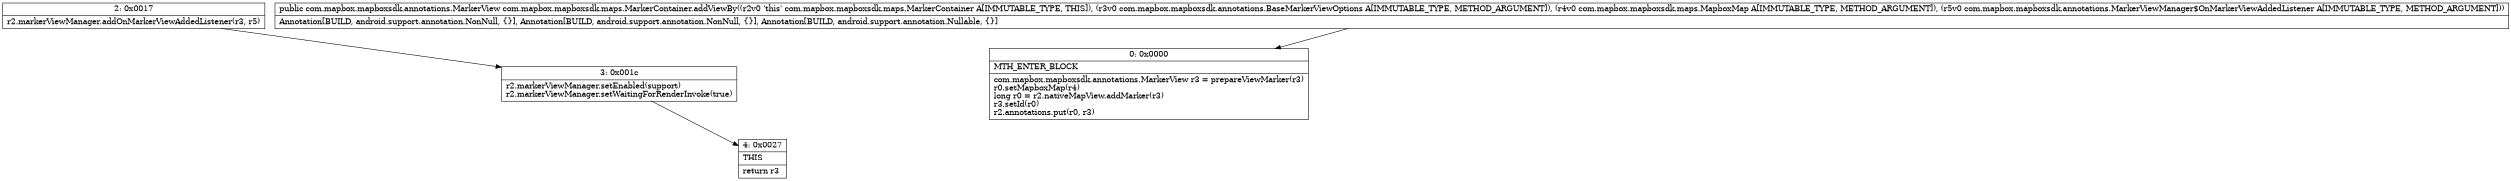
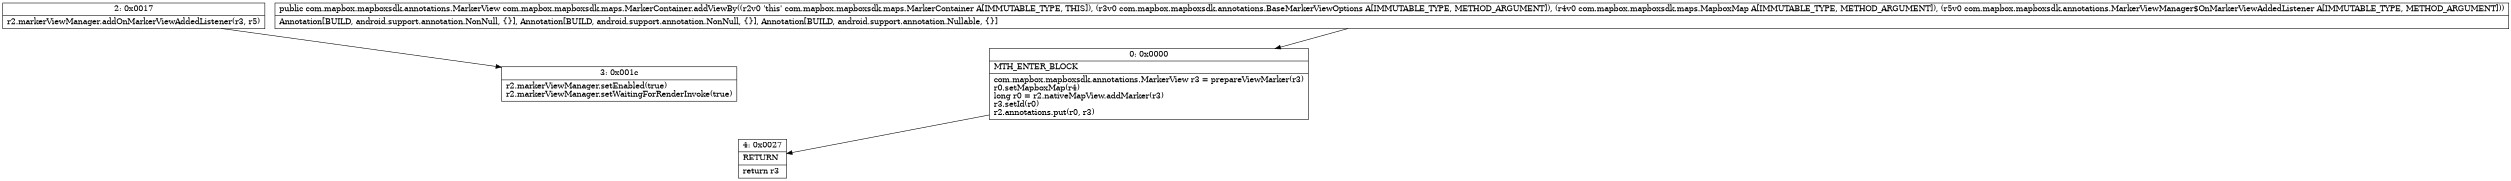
node "3: 0x001c": text "r2.markerViewManager.setEnabled(support)" -> "r2.markerViewManager.setEnabled(true)"
edge "3: 0x001c" -> "4: 0x0027": now "0: 0x0000" -> "4: 0x0027"
node "4: 0x0027": text "THIS" -> "RETURN"
